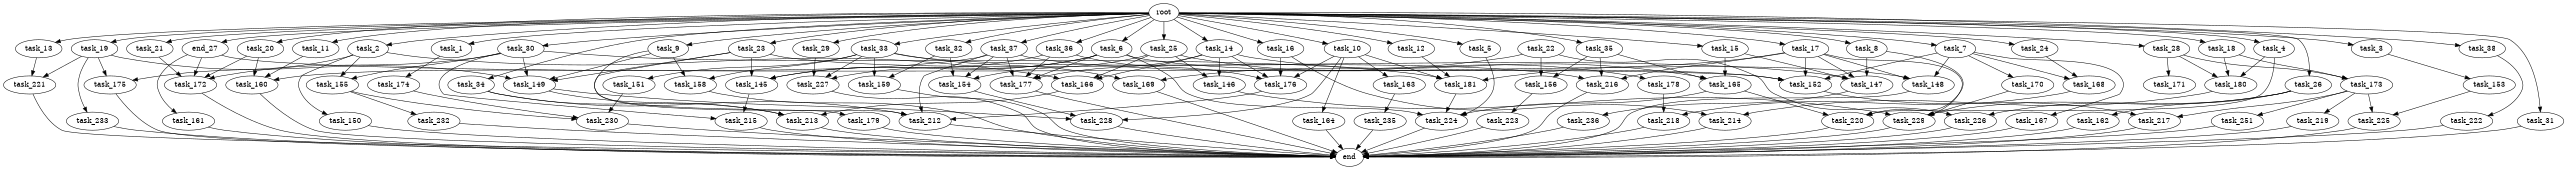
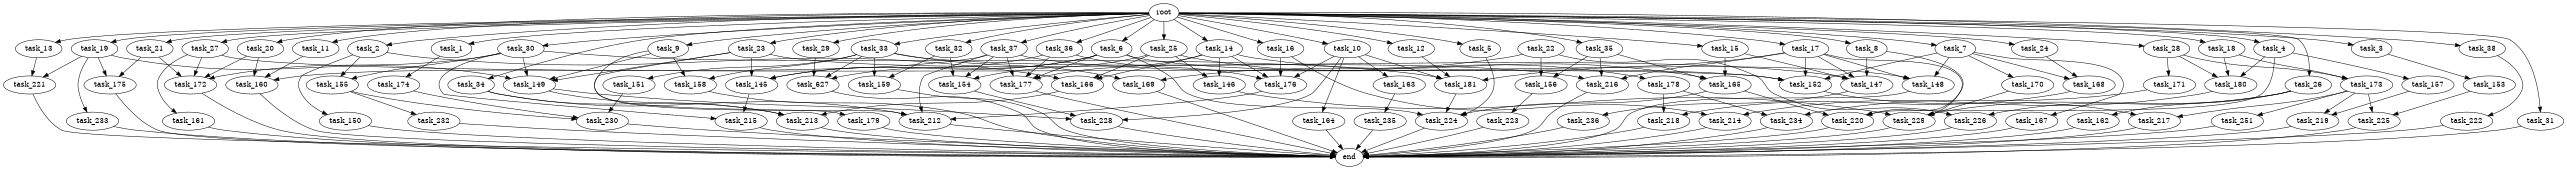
node "end_27": label "end_27" -> "task_27"
edge "task_2" -> "task_175": now "task_21" -> "task_175"
node "task_227": label "task_227" -> "task_627"
node "task_157": added
node "task_234": added
